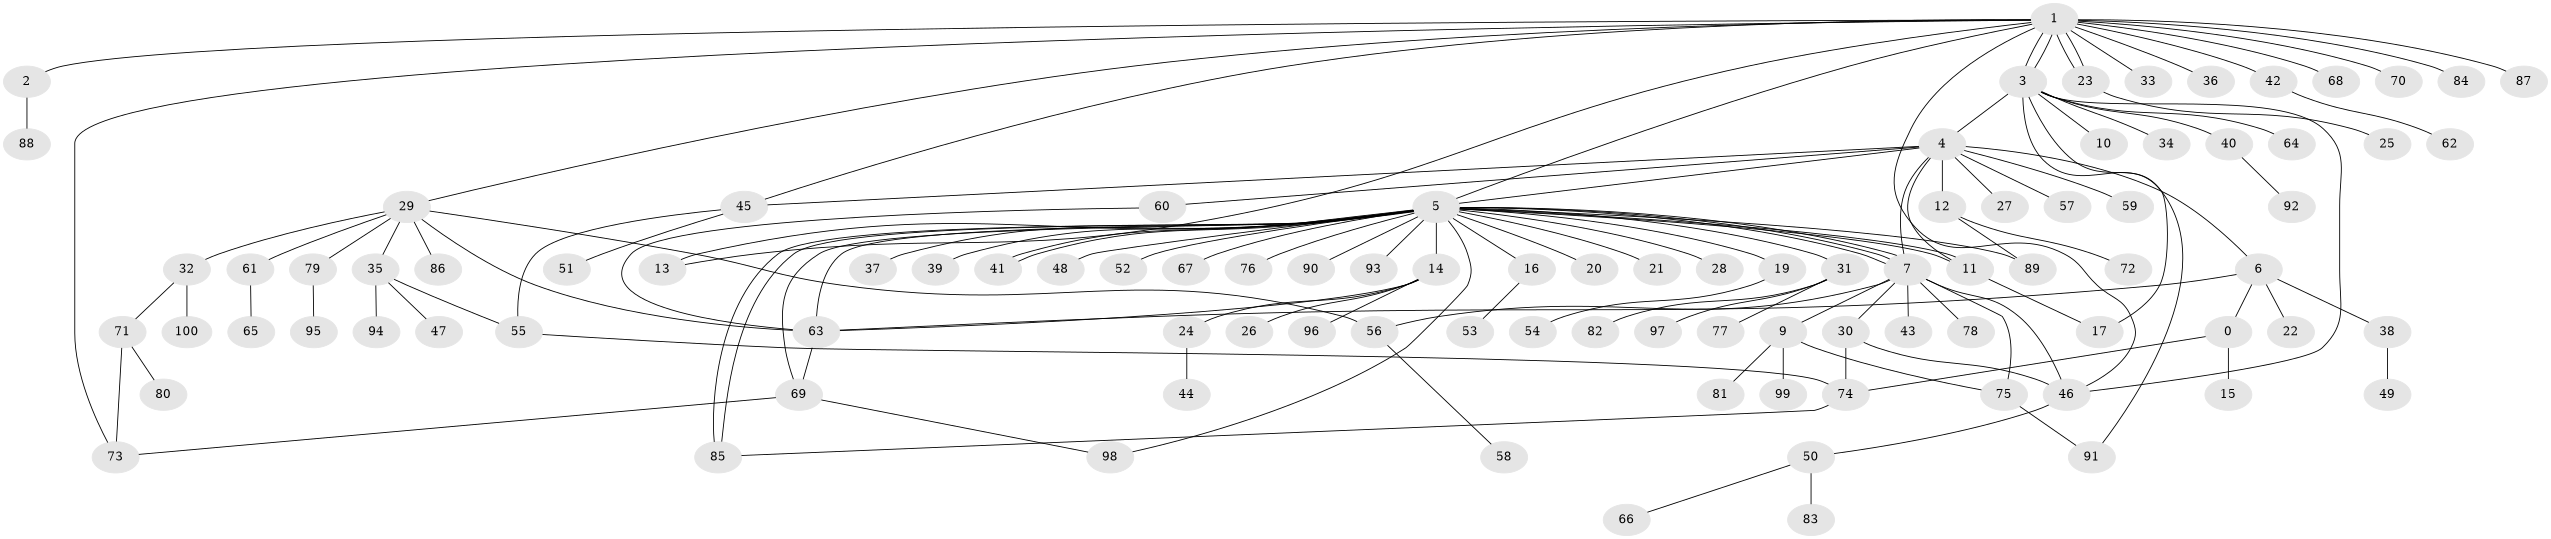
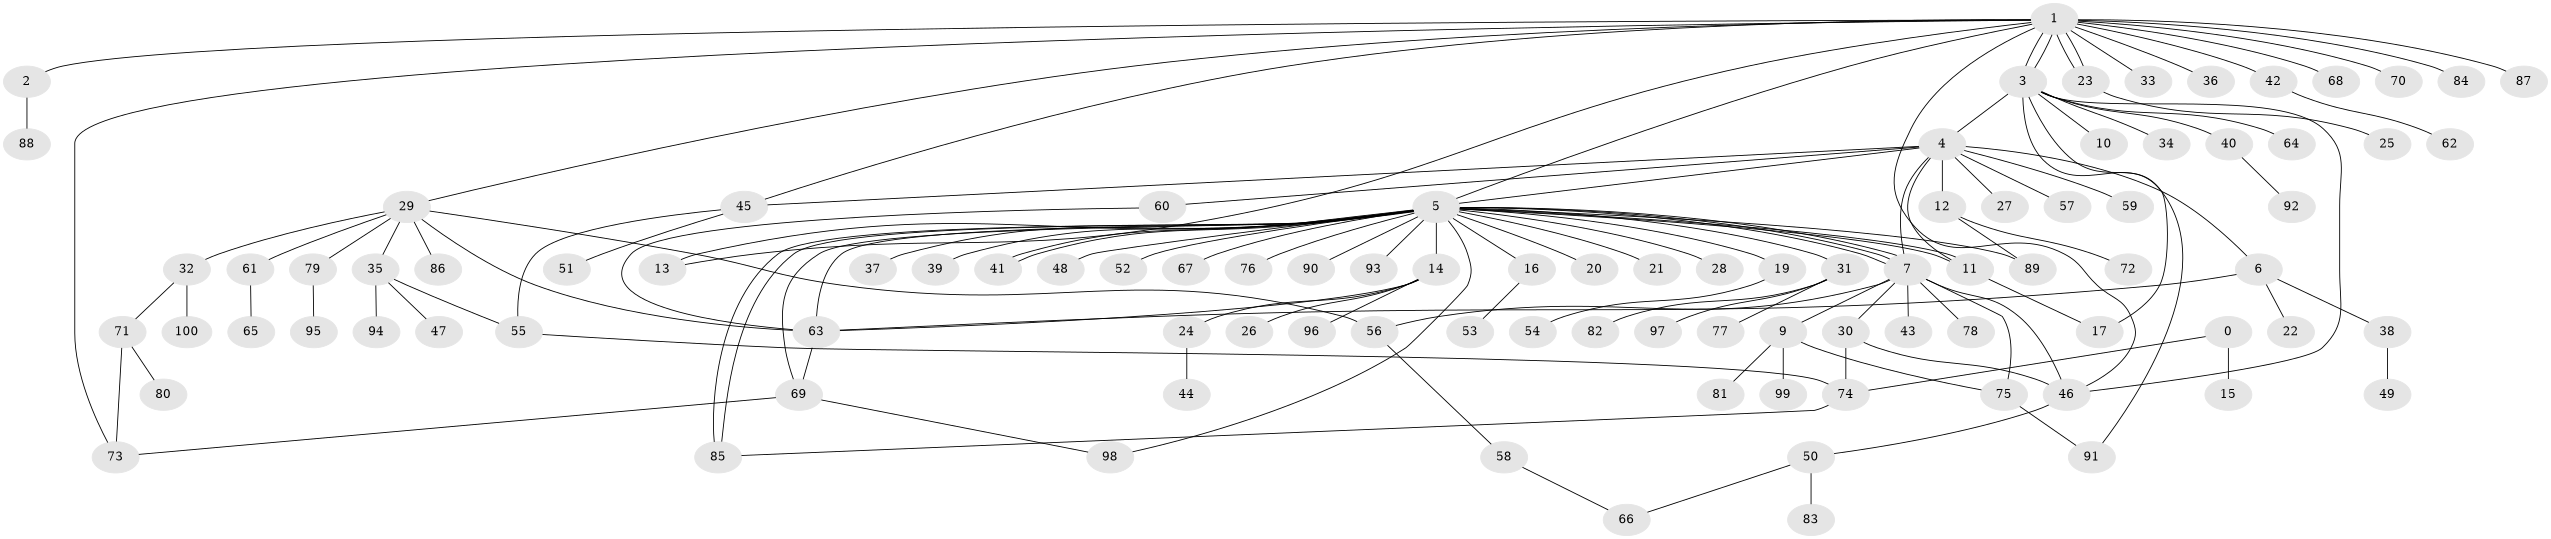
edge "6" -- "0": removed
edge "58" -- "66": added
